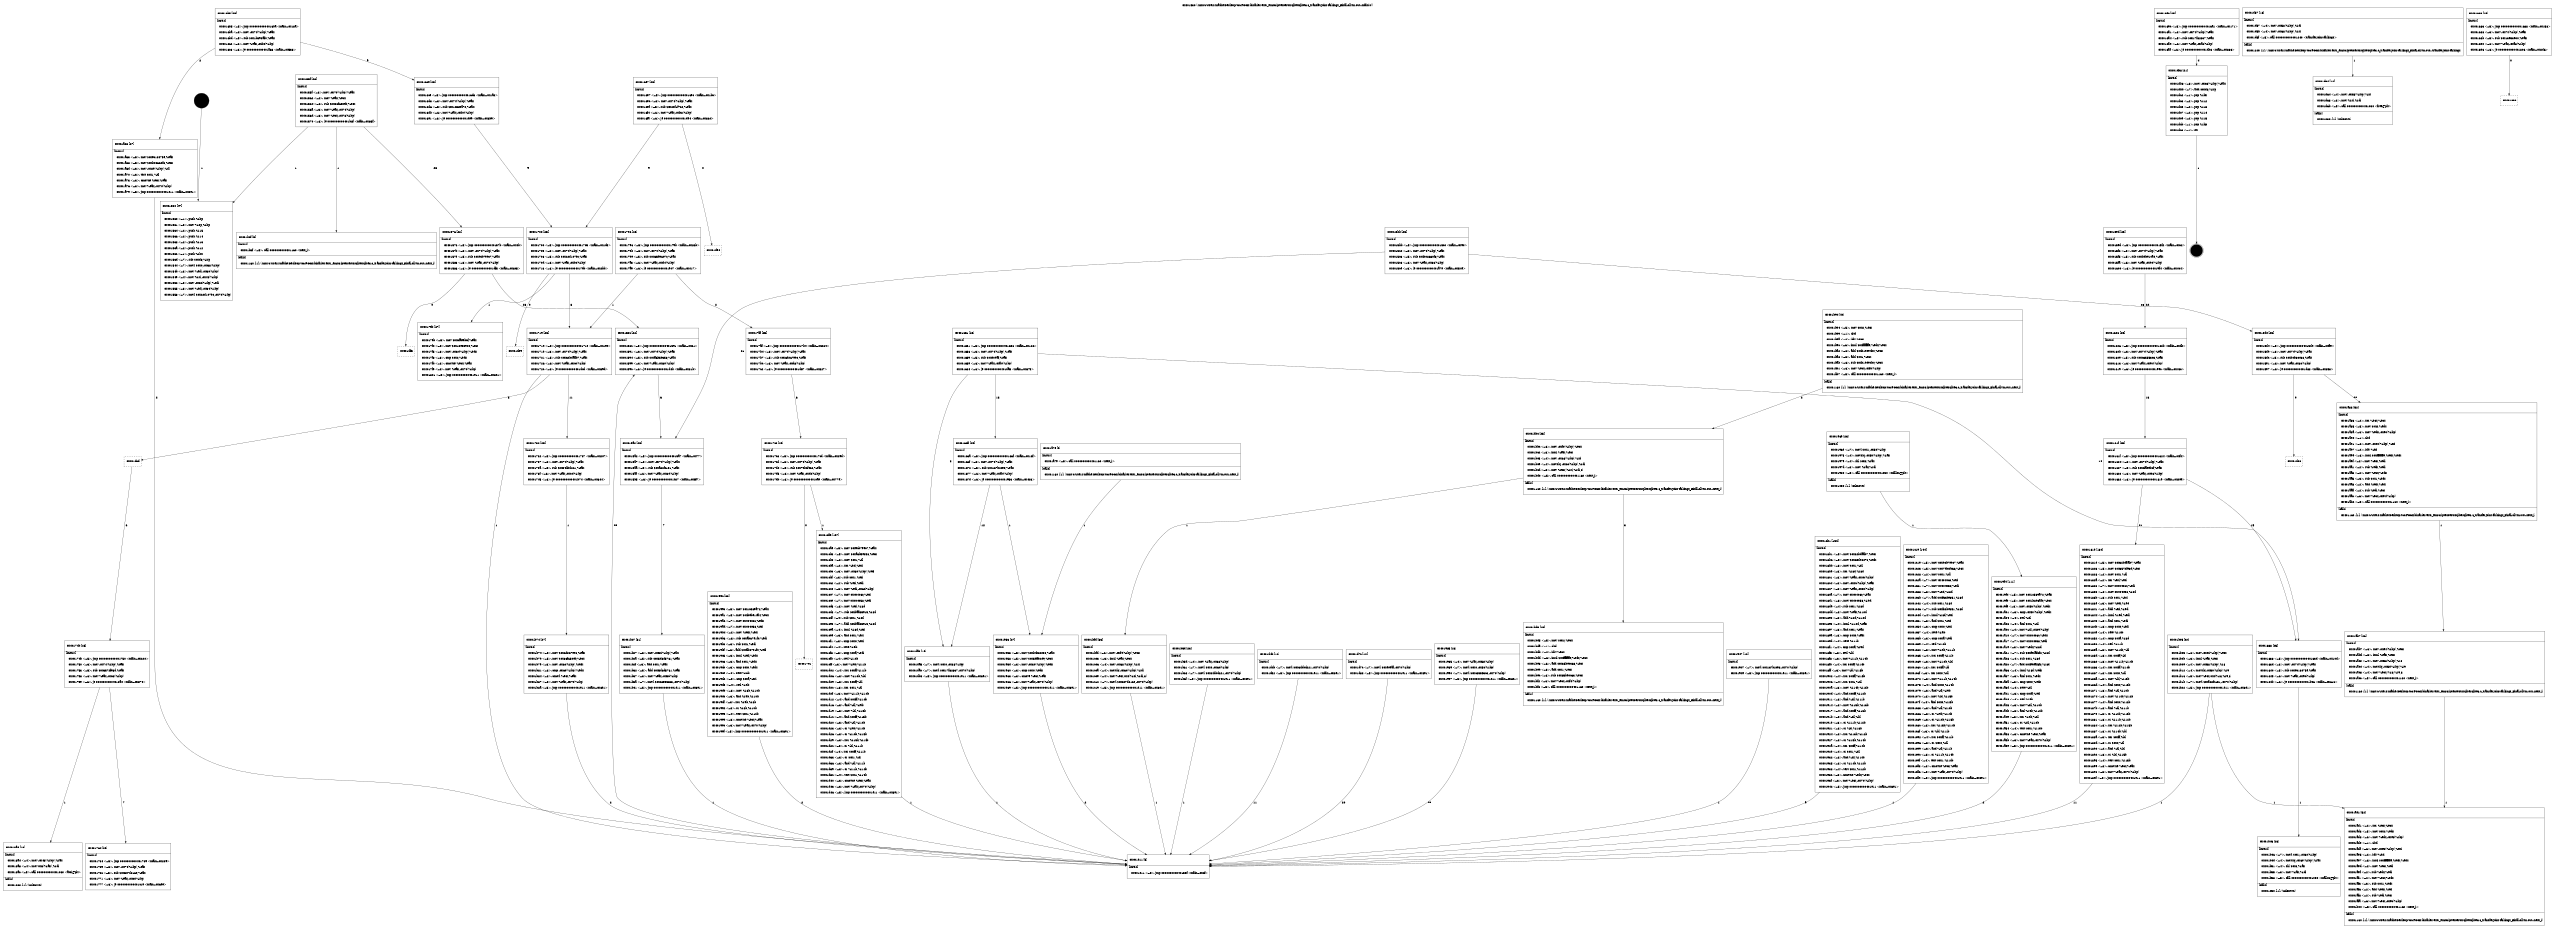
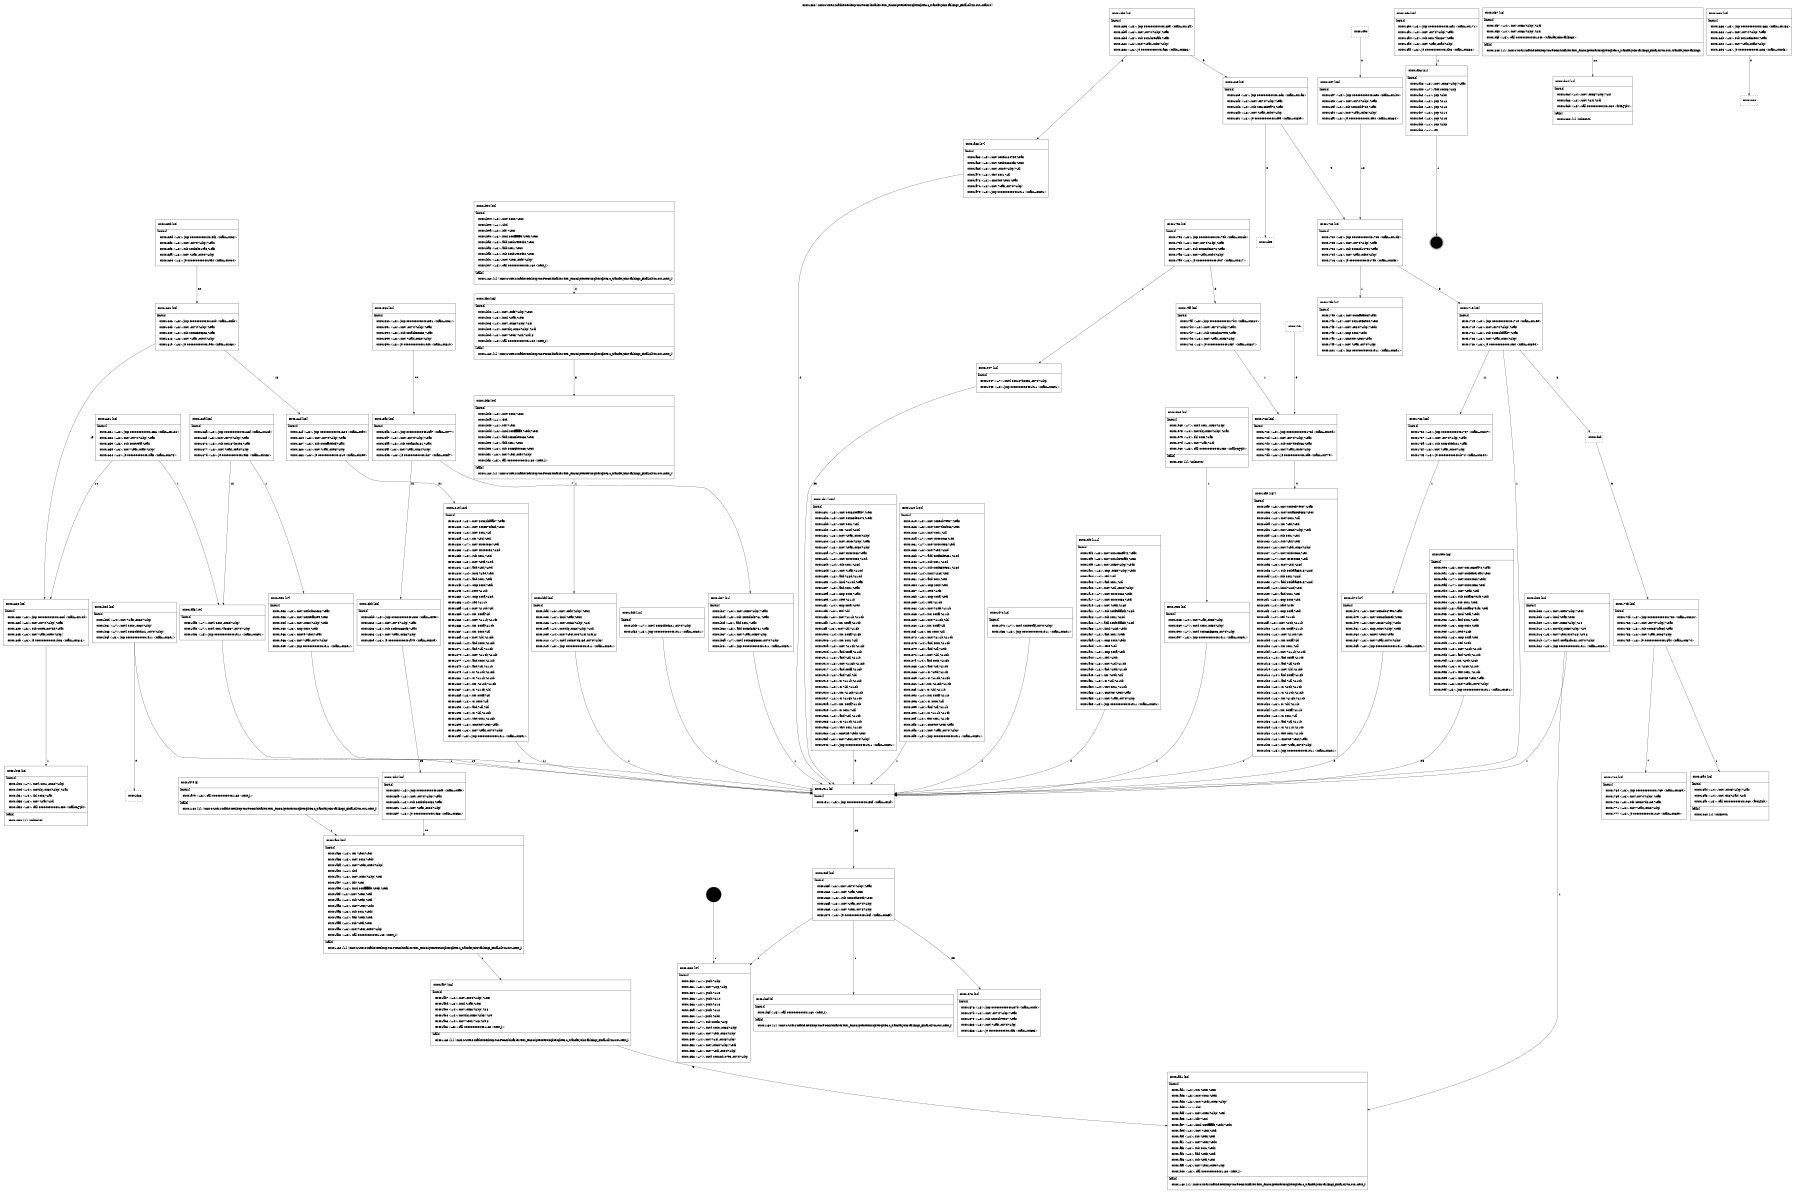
edge "0x40169c [25]" -> "0x401db8 [21]": label " 4" -> " 1"
edge "0x401d57 [13]" -> "0x401d64 [12]": label " 1" -> " 20"
edge "0x4016e7 [25]" -> "0x401700 [25]": label " 9" -> " 12"
edge "0x4016e7 [25]" -> "0x401d94": reversed
edge "0x4015bb [25]" -> "0x4015a2 [25]": reversed
edge "0x401796 [25]" -> "0x401719 [25]": now "0x401796 [25]" -> "0x401947 [12]"
edge "0x401700 [25]" -> "0x401de9": now "0x4016ce [25]" -> "0x401de9"
edge "0x401576 [22]" -> "0x40158c [22]": removed, label "23"
node "0x401df5": removed
edge "0x40158c [22]" -> "0x4015a2 [25]": label " 6" -> " 22"
edge "0x4017af [25]" -> "0x4017c8 [25]": label " 6" -> " 1"
edge "0x401651 [25]" -> "0x40166a [25]": removed, label "13"
edge "0x4015d4 [25]" -> "0x401d88": now "0x401b5d [23]" -> "0x401d88"
edge "0x401651 [25]" -> "0x401da5 [19]": label " 3" -> " 1"
edge "0x401bbc [25]" -> "0x401bfd [33]": now "0x401bd5 [40]" -> "0x401bfd [33]"
edge "0x4017c8 [25]" -> "0x401cae [157]": label " 1" -> " 4"
edge "0x40196e [23]" -> "0x4019f4 [111]": now "0x40196e [23]" -> "0x401985 [23]"
edge "0x40161f [25]" -> "0x401638 [25]": now "0x401606 [25]" -> "0x401638 [25]"
edge "0x401a7e [5]" -> "0x401953 [27]": now "0x401a7e [5]" -> "0x401a83 [52]"
edge "0x4017c8 [25]" -> "0x4017e1": reversed
edge "0x40199c [88]" -> "0x401e11 [5]": label " 2" -> " 26"
edge "0x401da5 [19]" -> "0x401e11 [5]": label " 1" -> " 14"
edge "0x401d4b [12]" -> "0x401e11 [5]": label " 11" -> " 1"
edge "0x401d7c [12]" -> "0x401e11 [5]": label " 20" -> " 1"
edge "0x401985 [23]" -> "0x401e11 [5]": label " 23" -> " 1"
edge "0x401947 [12]" -> "0x401e11 [5]": label " 1" -> " 23"
edge "0x401ab7 [26]" -> "0x401ad1 [52]": label " 1" -> " 3"
edge "0x401e11 [5]" -> "0x40158c [22]": now "0x401e11 [5]" -> "0x40155f [23]"
